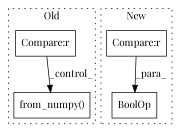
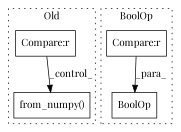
cluster "New": label "New" -> "BoolOp"
